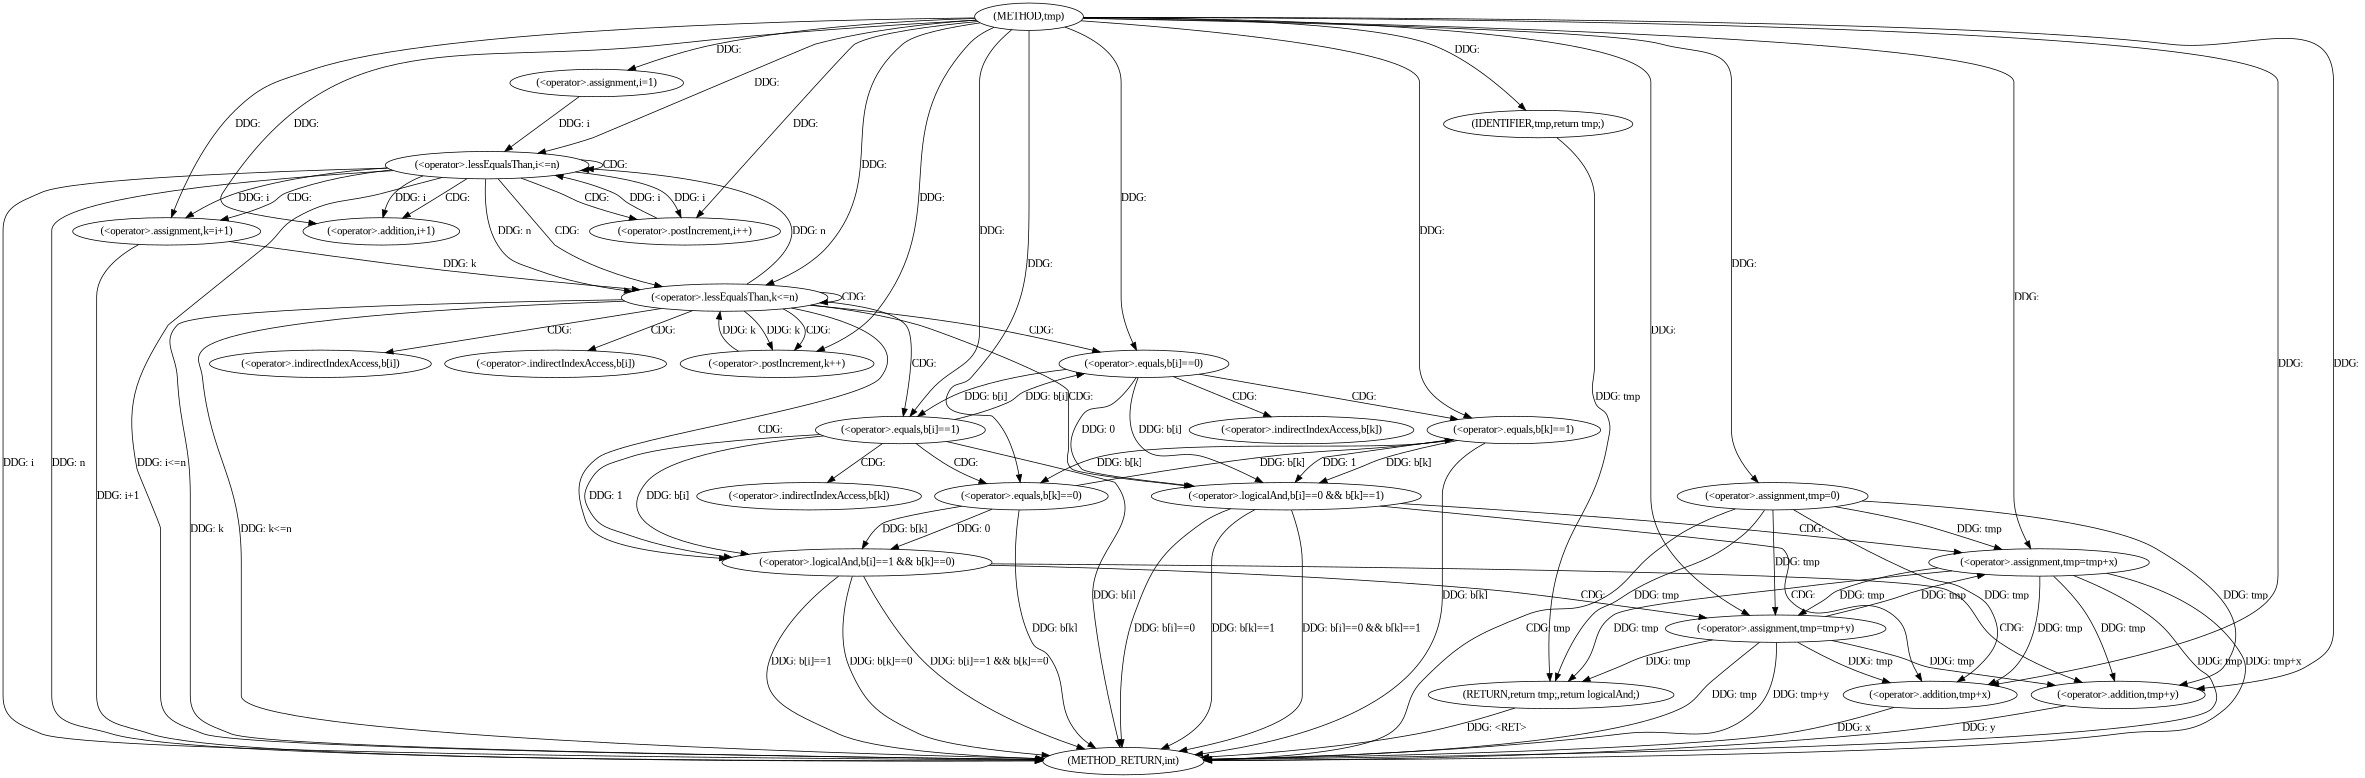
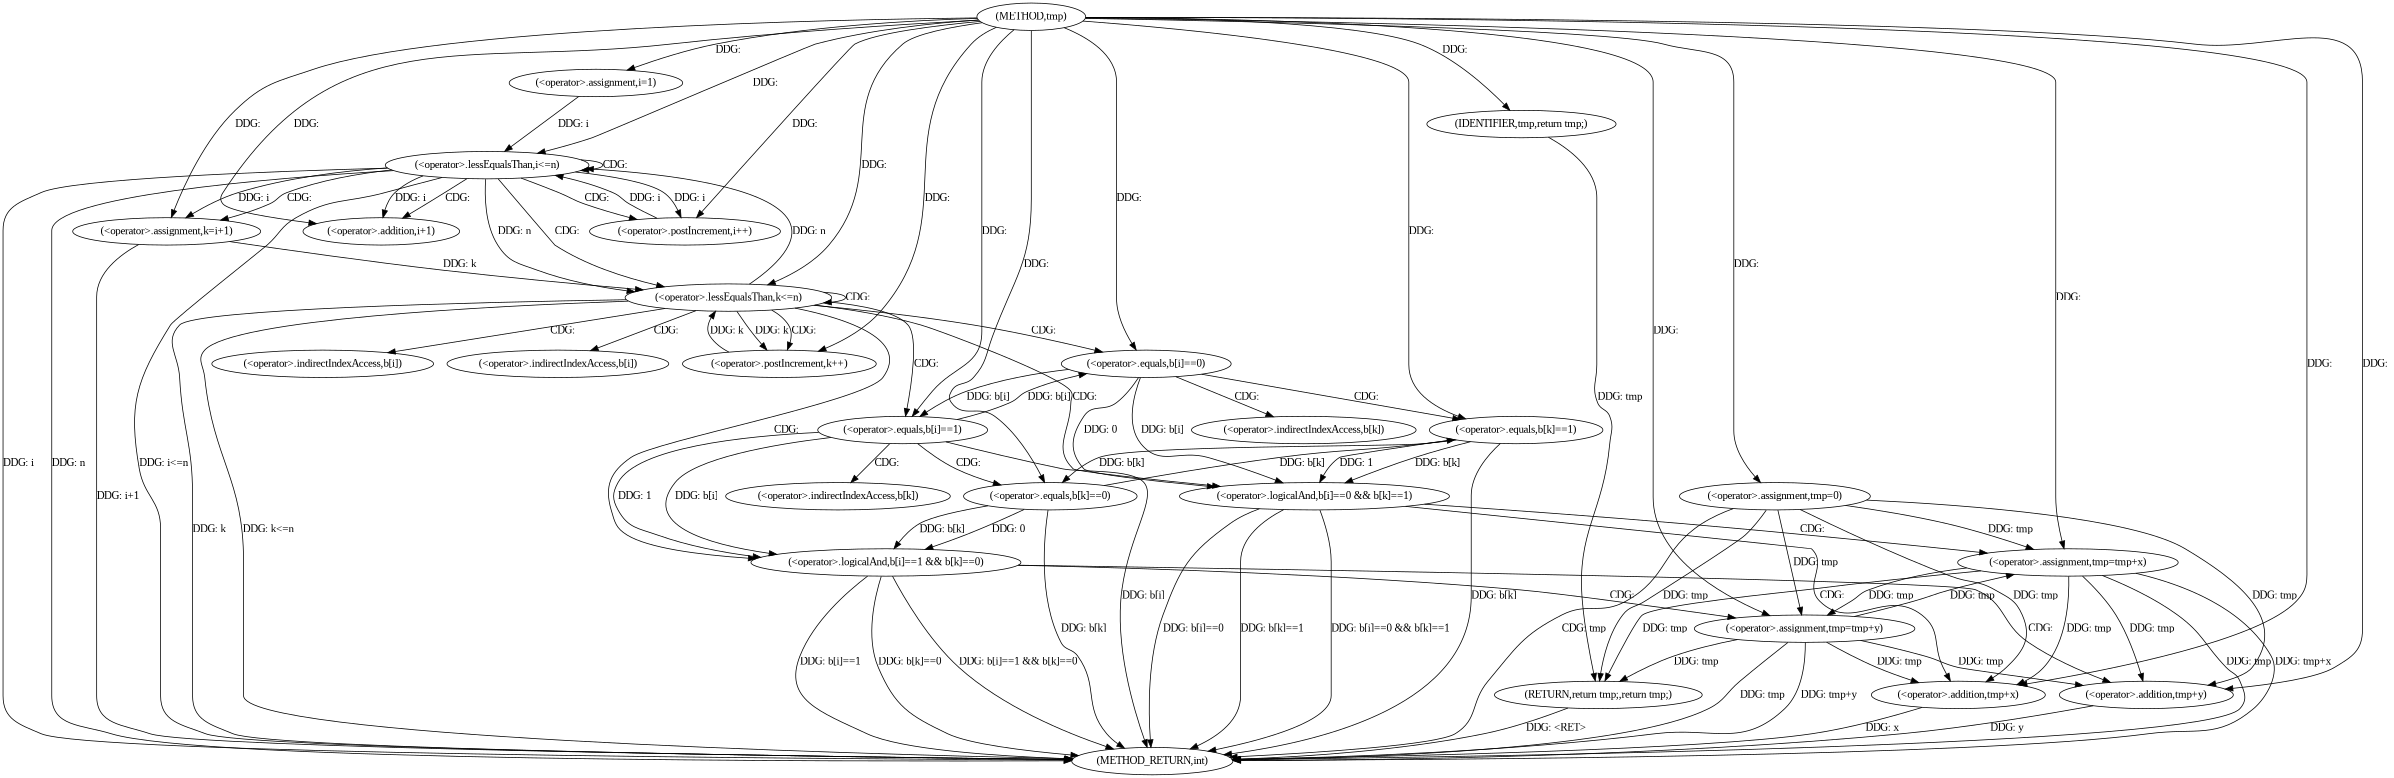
node "(RETURN,return tmp;,return logicalAnd;)": label "(RETURN,return tmp;,return logicalAnd;)" -> "(RETURN,return tmp;,return tmp;)"
